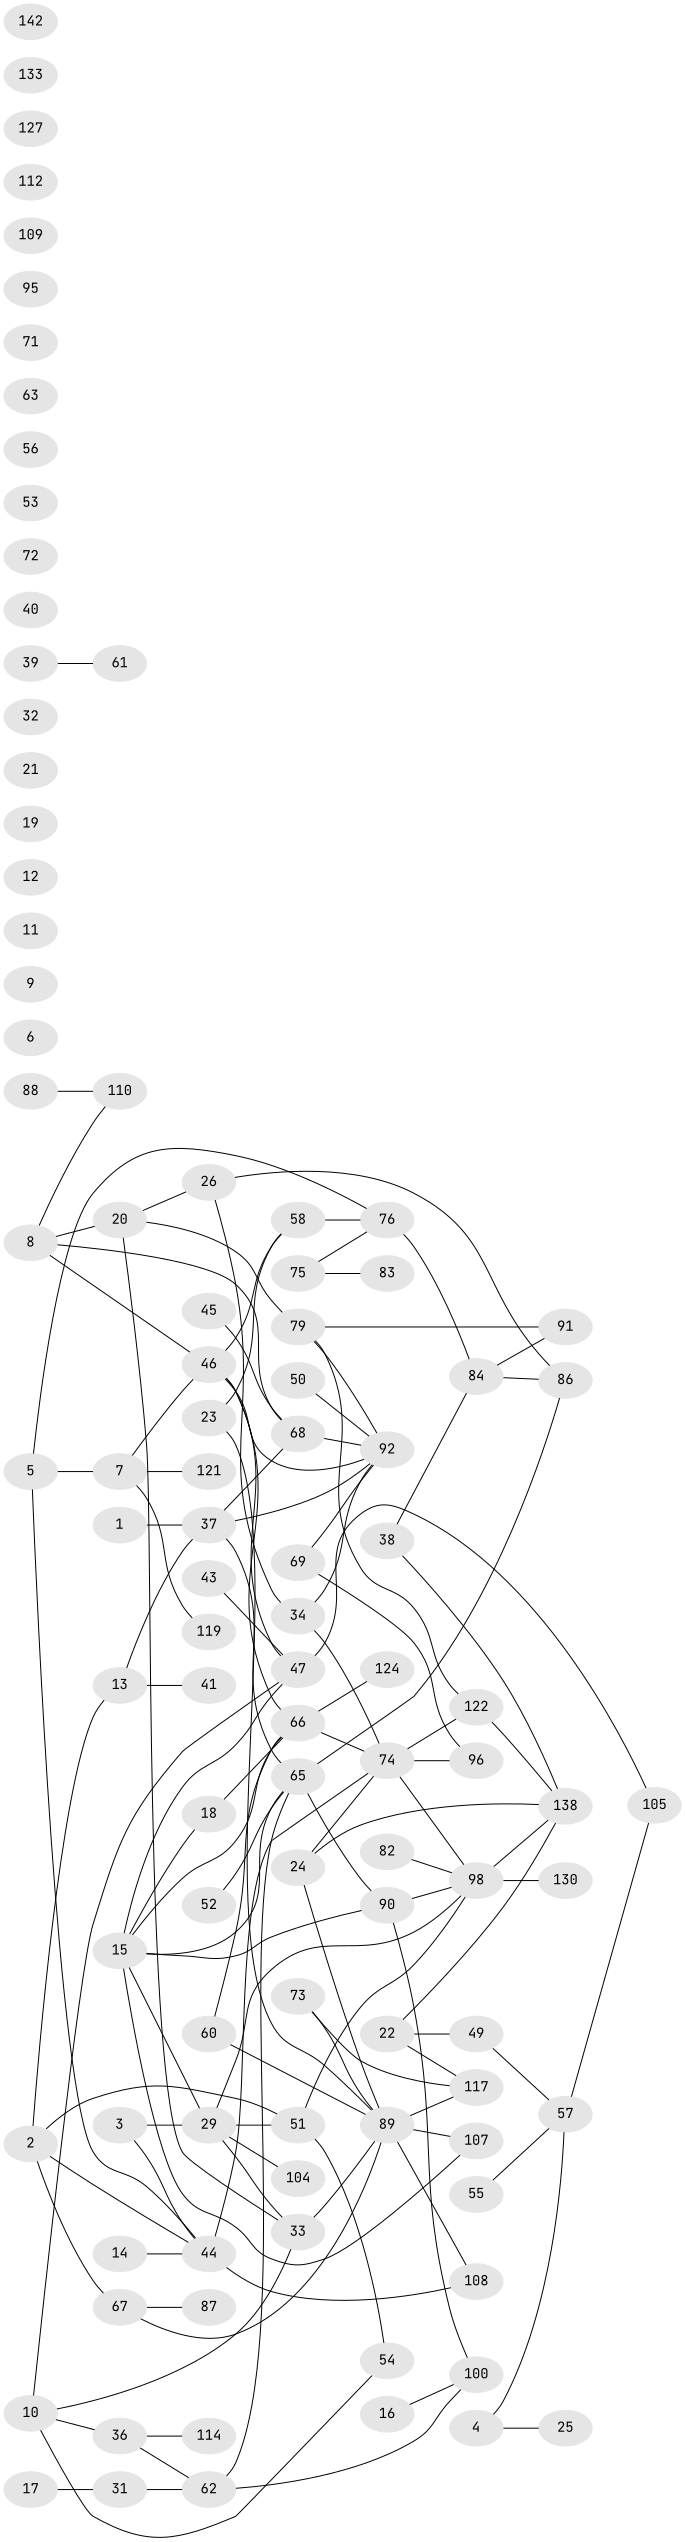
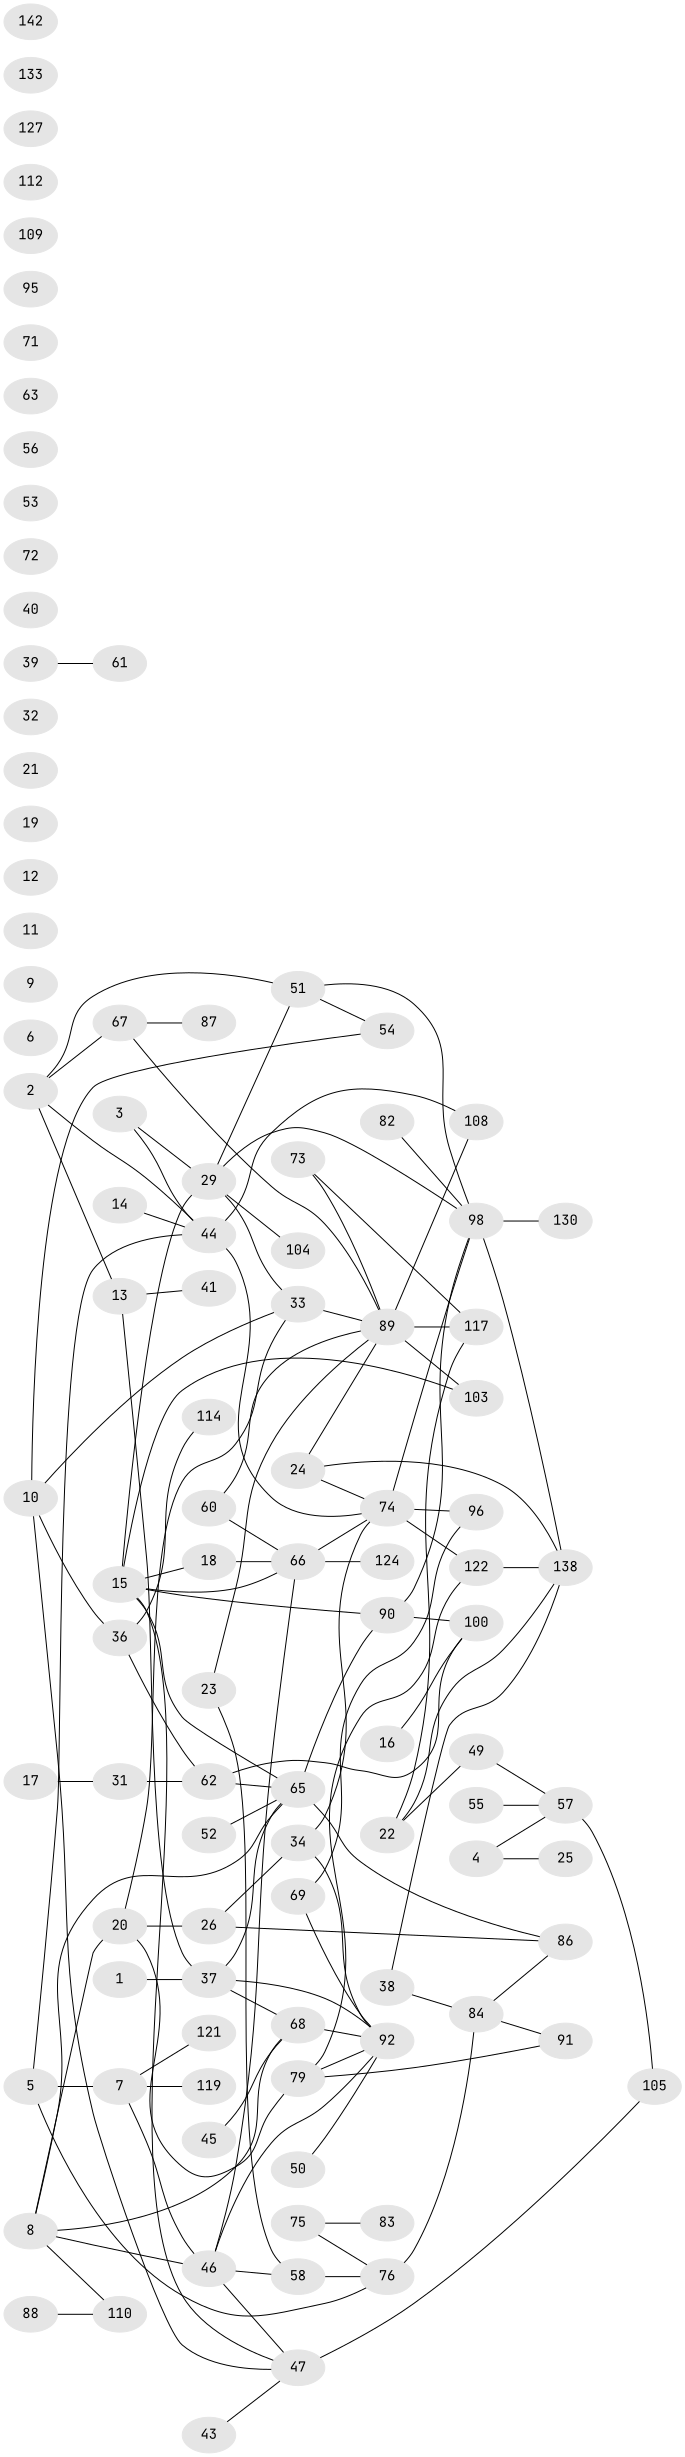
edge "65" -- "8": added
node "107": label "107" -> "103"
